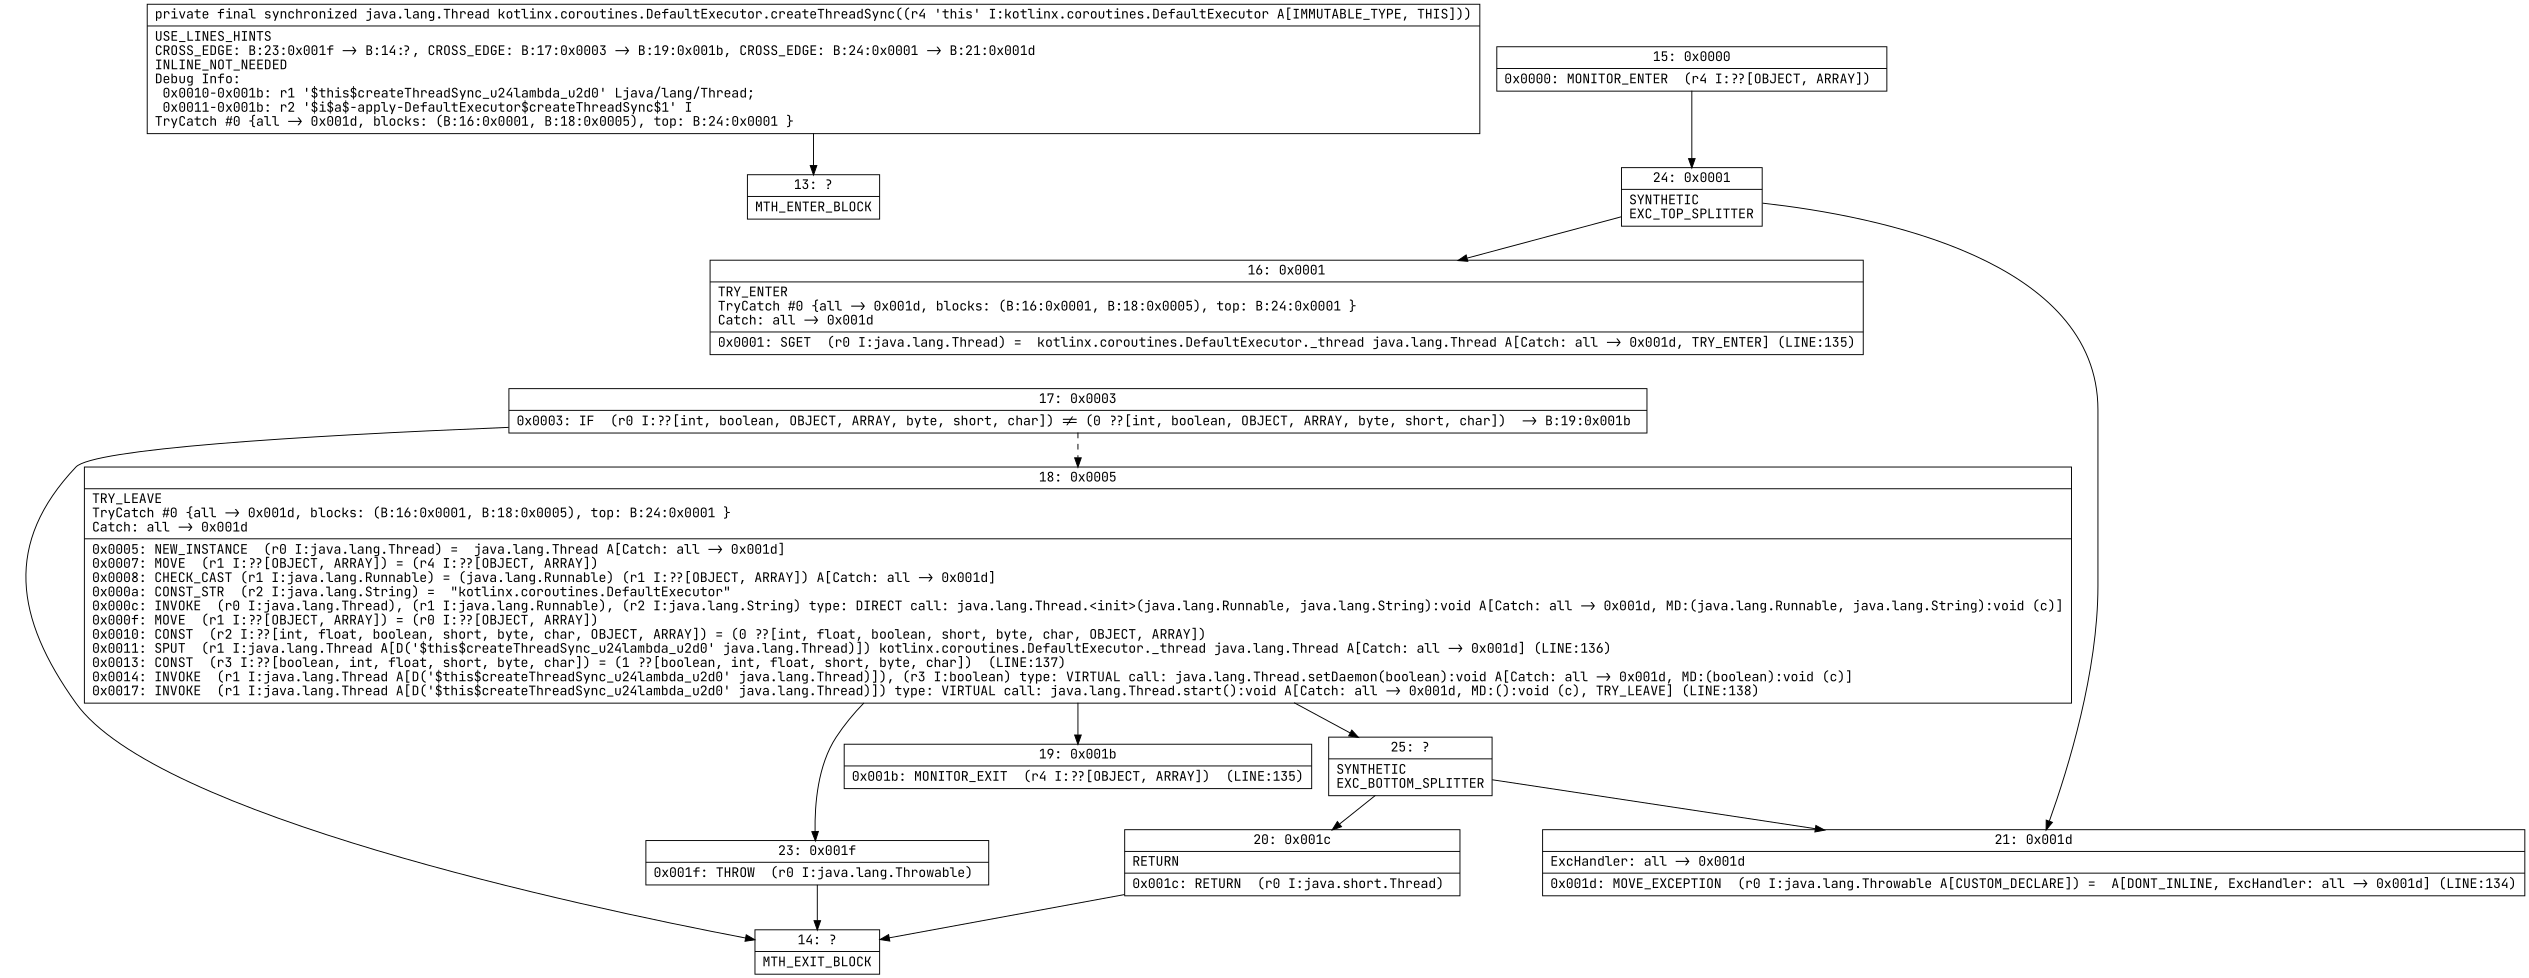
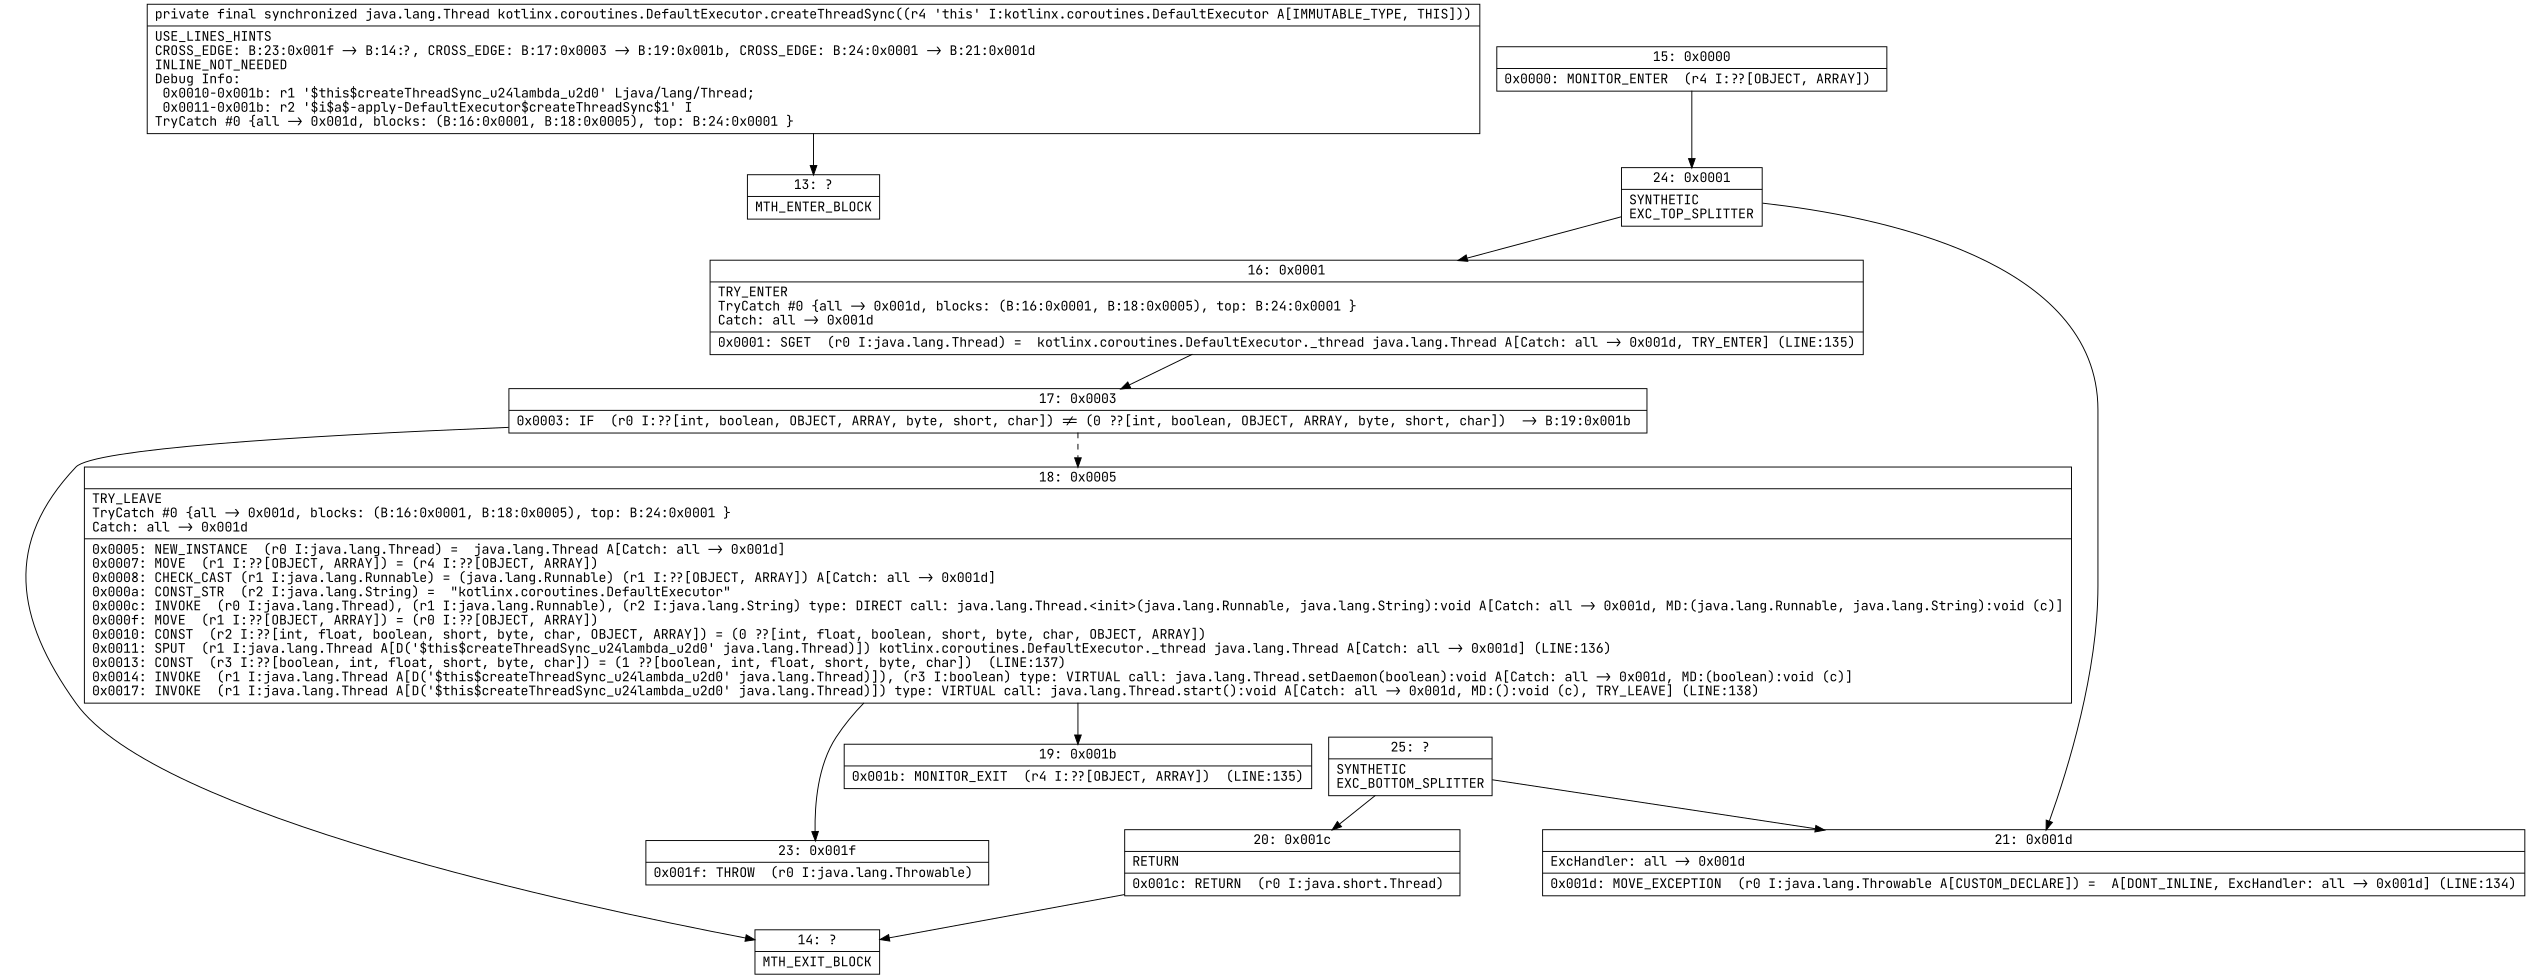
edge "16: 0x0001" -> "17: 0x0003": added
edge "18: 0x0005" -> "25: ?": removed
edge "23: 0x001f" -> "14: ?": removed
